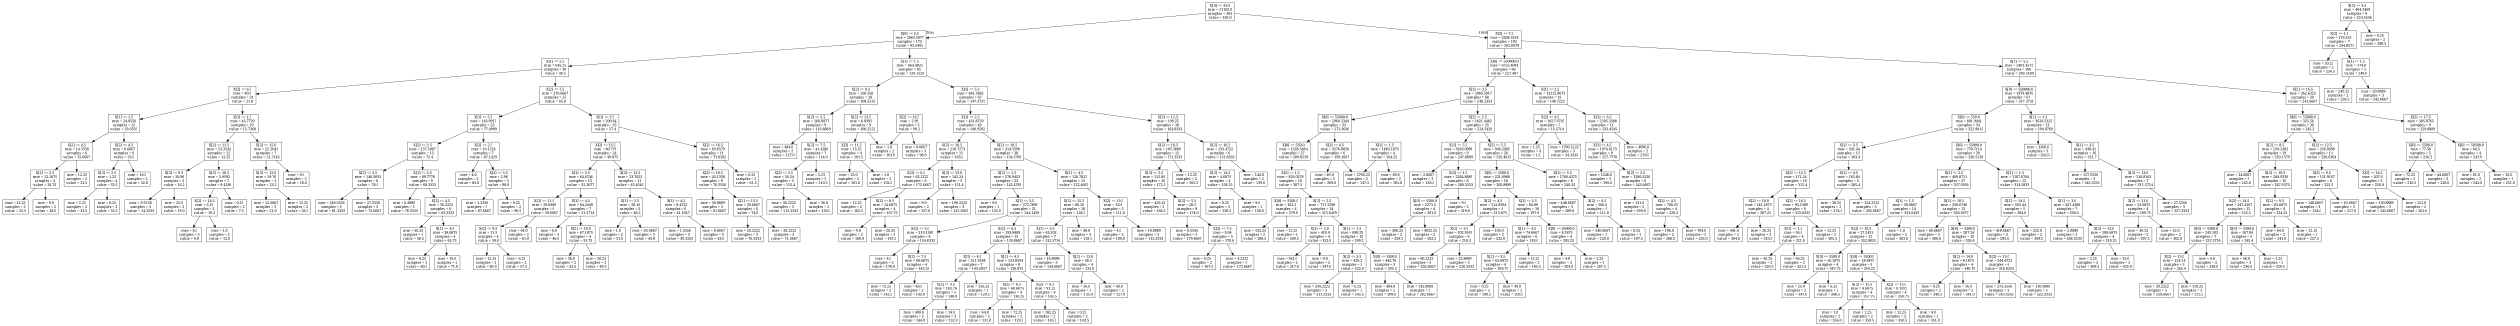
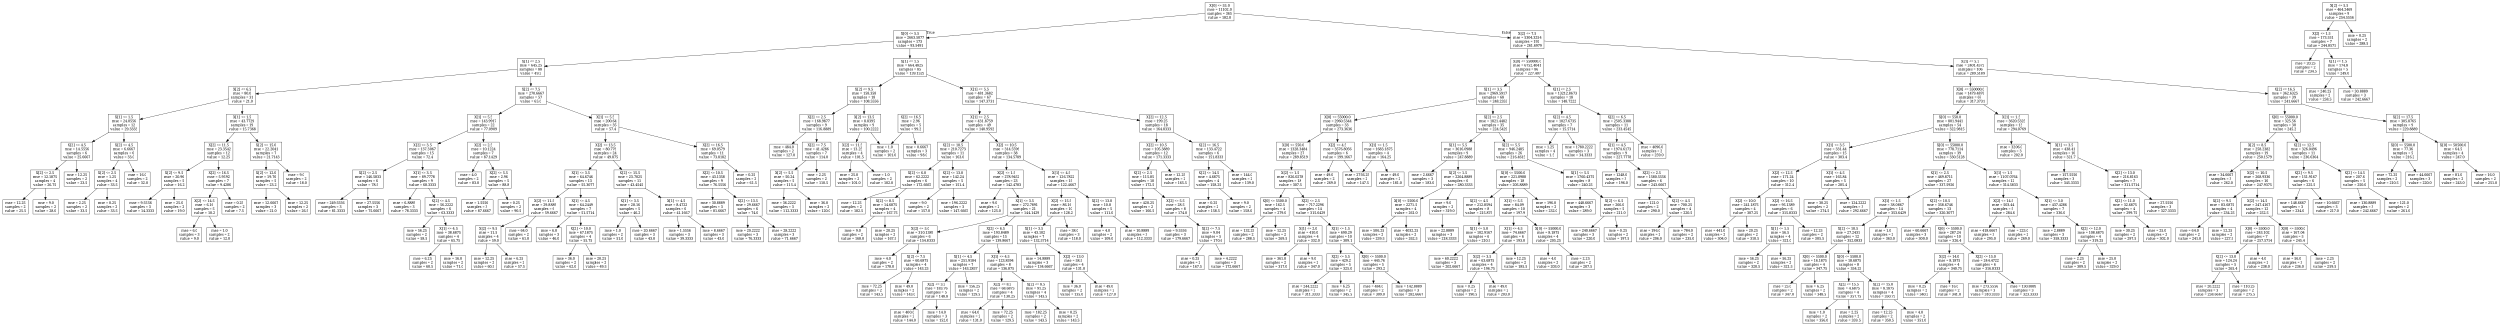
edge "mse = 34.6667 samples = 3 value = 262.0" -> "X[2] <= 14.5 mse = 247.4167 samples = 12 value = 252.5": now "X[2] <= 10.5 mse = 268.9336 samples = 16 value = 247.9375" -> "X[2] <= 14.5 mse = 247.4167 samples = 12 value = 252.5"
edge "X[2] <= 4.5 mse = 212.8594 samples = 8 value = 215.875" -> "mse = 196.0 samples = 2 value = 232.0": now "X[0] <= 5500.0 mse = 221.0988 samples = 18 value = 205.8889" -> "mse = 196.0 samples = 2 value = 232.0"
edge "X[1] <= 5.0 mse = 102.9167 samples = 6 value = 210.5" -> "mse = 22.8889 samples = 3 value = 218.3333": now "mse = 9.0 samples = 2 value = 319.0" -> "mse = 22.8889 samples = 3 value = 218.3333"
